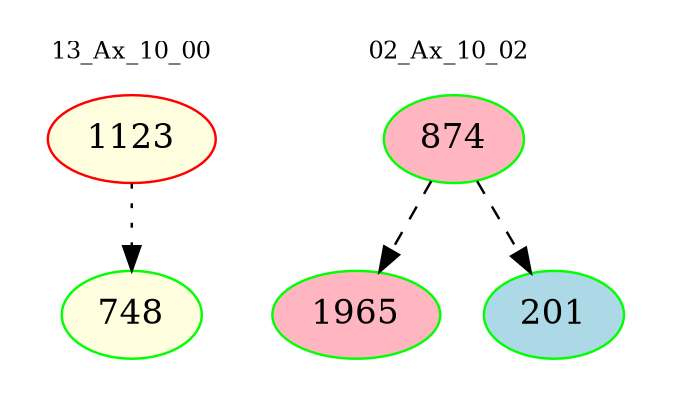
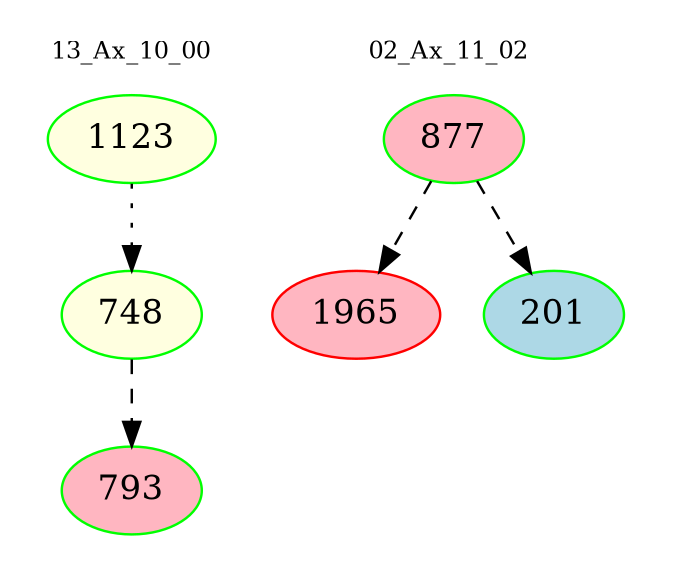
cluster "02_Ax_10_02": label "02_Ax_10_02" -> "02_Ax_11_02"
node "1123": color red -> green
node "874": label "874" -> "877"
node "1965": color green -> red
node "793": added
